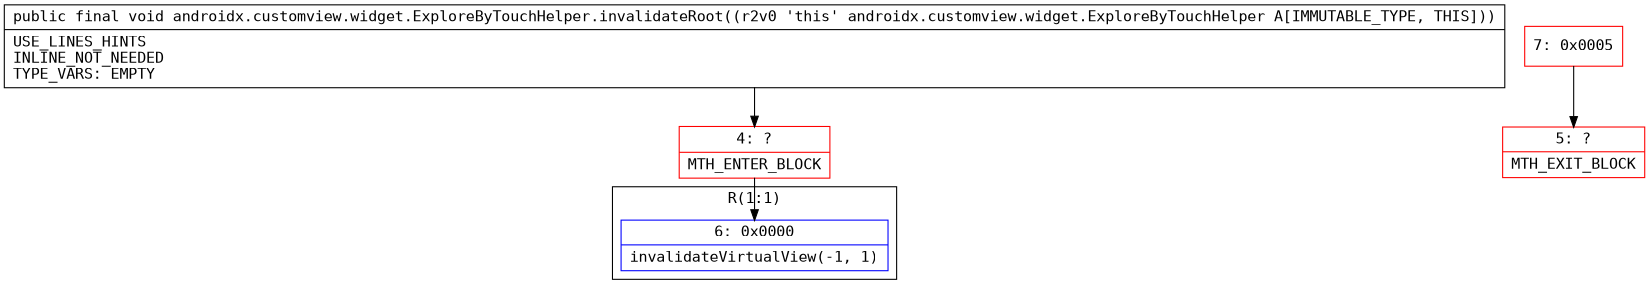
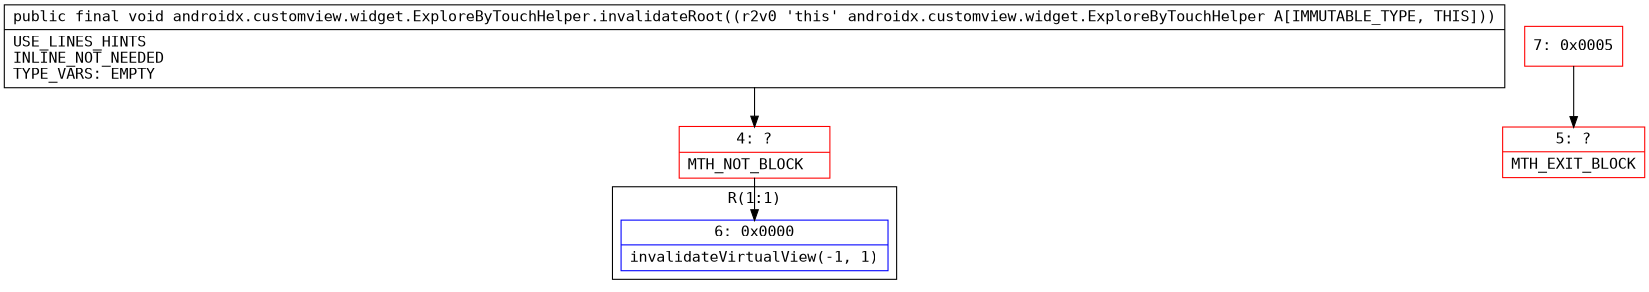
node "4: ?": text "MTH_ENTER_BLOCK" -> "MTH_NOT_BLOCK"
